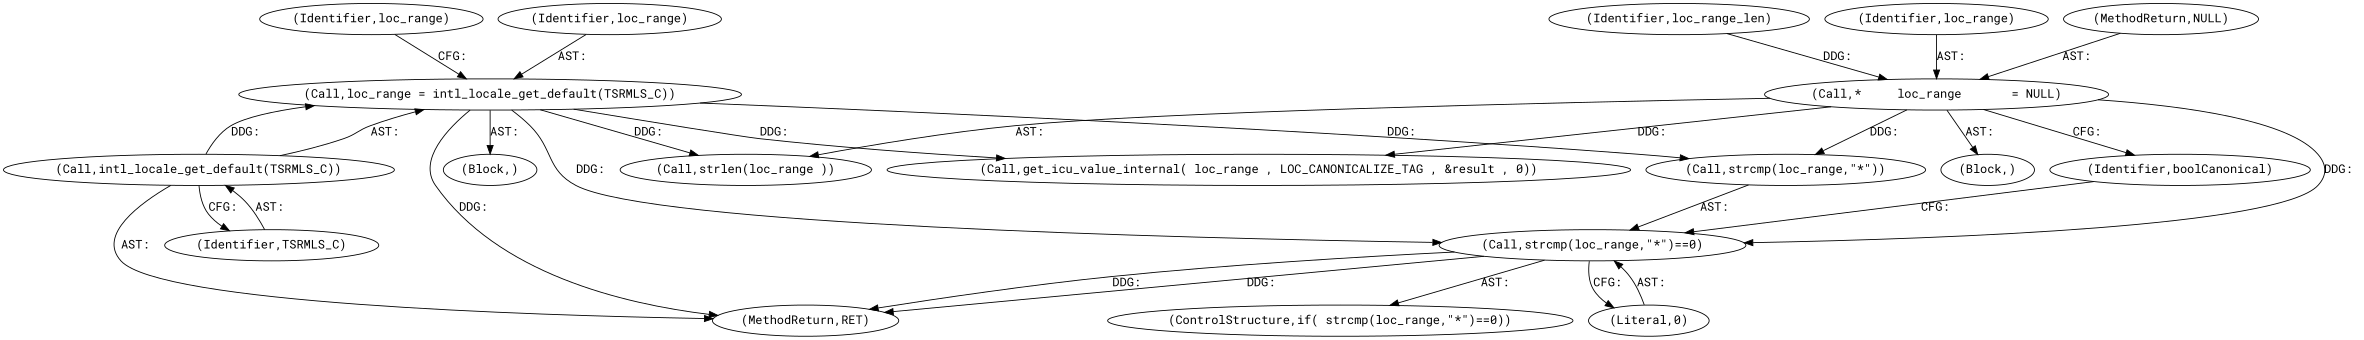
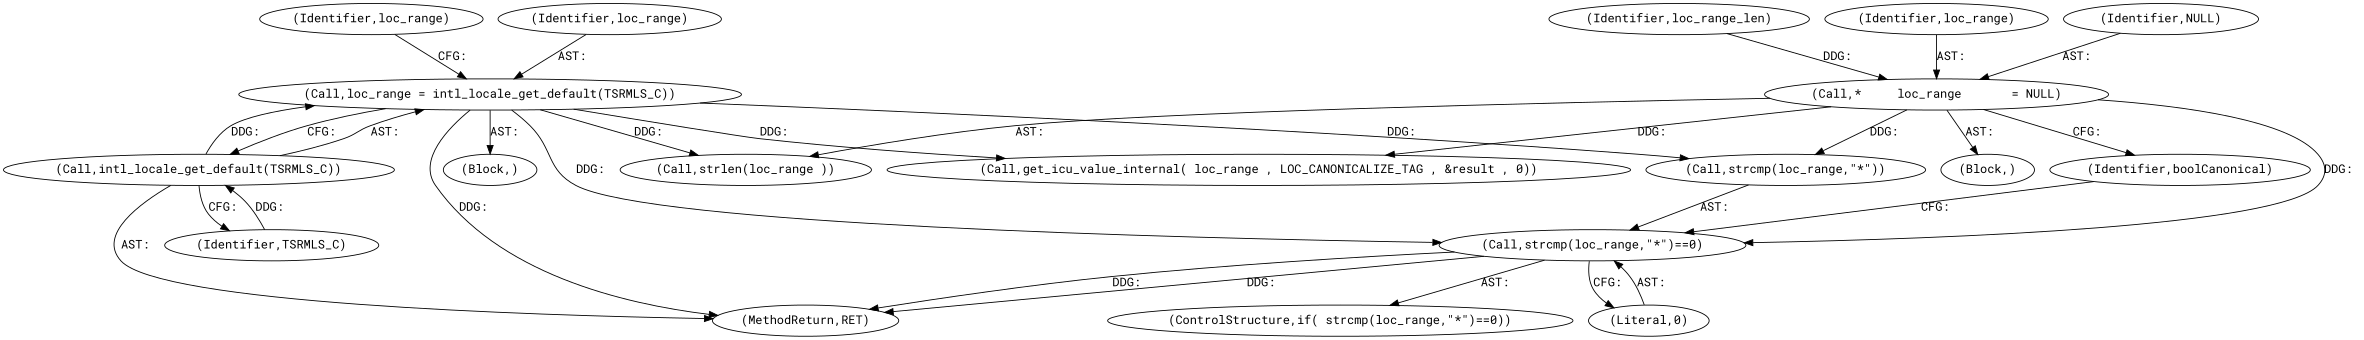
node "(MethodReturn,NULL)": label "(MethodReturn,NULL)" -> "(Identifier,NULL)"
edge "(Call,loc_range = intl_locale_get_default(TSRMLS_C))" -> "(Call,intl_locale_get_default(TSRMLS_C))": added, label "CFG:"
edge "(Identifier,TSRMLS_C)" -> "(Call,intl_locale_get_default(TSRMLS_C))": label "AST: " -> "DDG: "
